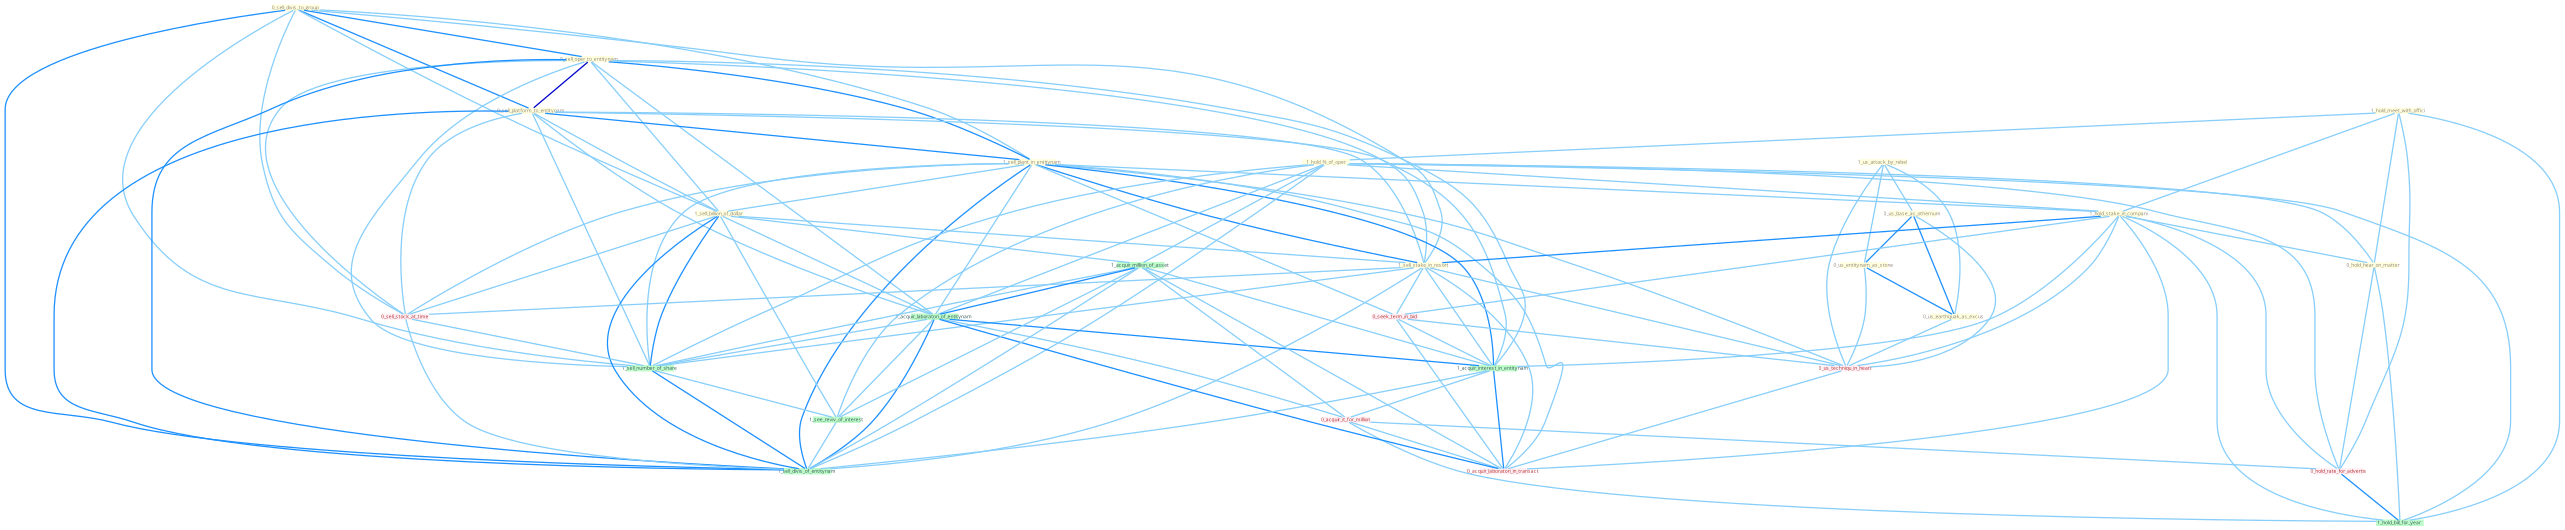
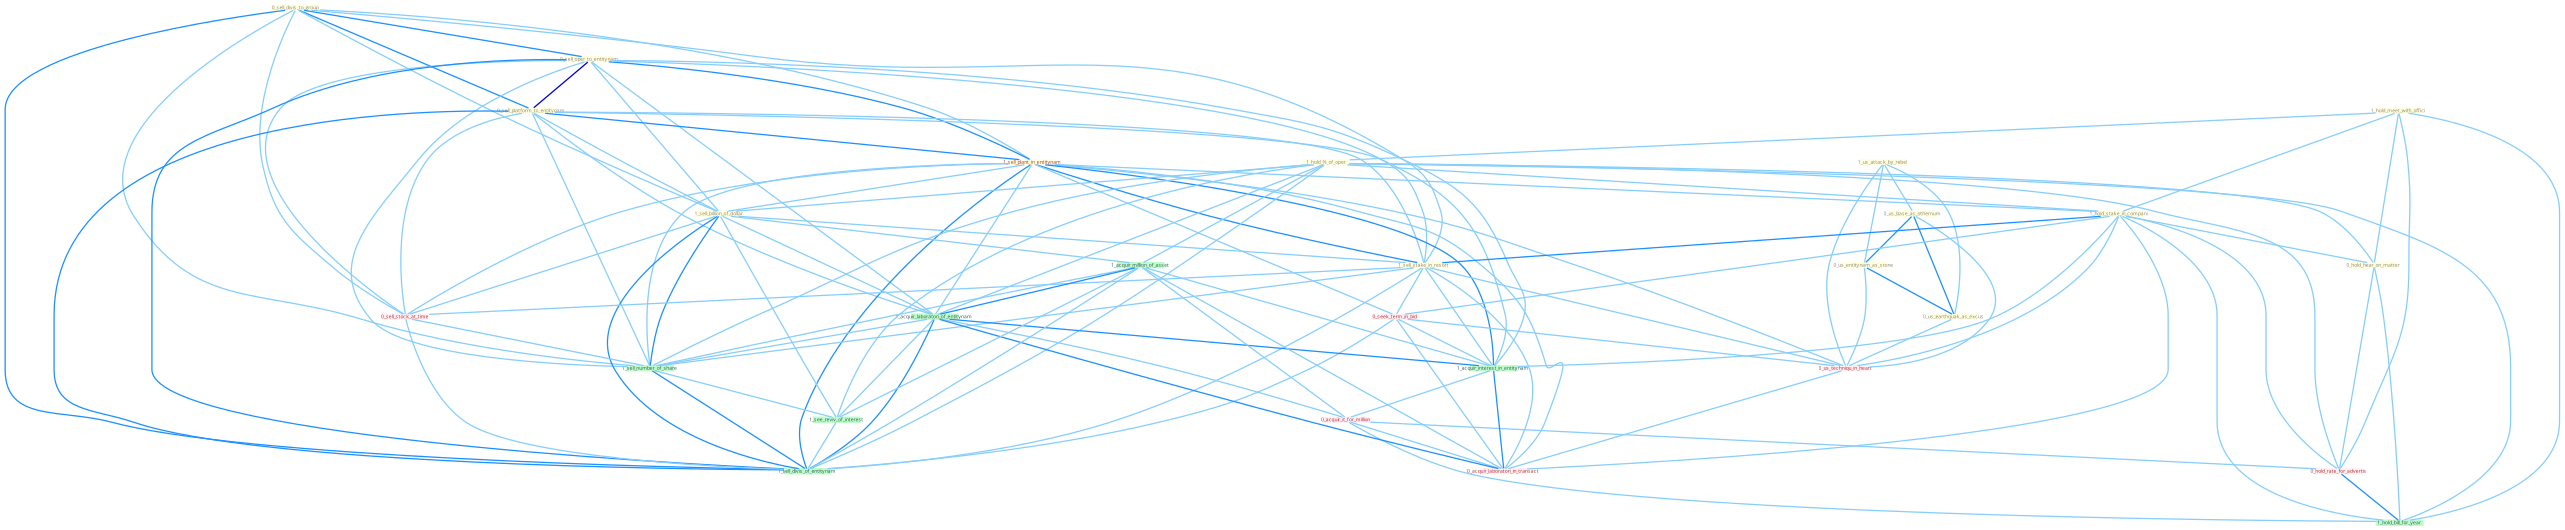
node "1_sell_plant_in_entitynam": fontcolor #8b7d6b -> #b22222
edge "1_hold_%_of_oper" -- "1_sell_billion_of_dollar": added
edge "1_acquir_interest_in_entitynam" -- "1_sell_divis_of_entitynam": now "0_seek_term_in_bid" -- "1_sell_divis_of_entitynam"
